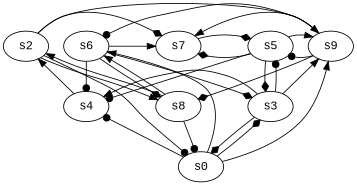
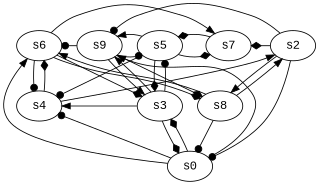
edge "s2" -> "s9": arrowhead normal -> dot
edge "s9" -> "s7": now "s9" -> "s3"
edge "s4" -> "s6": added
